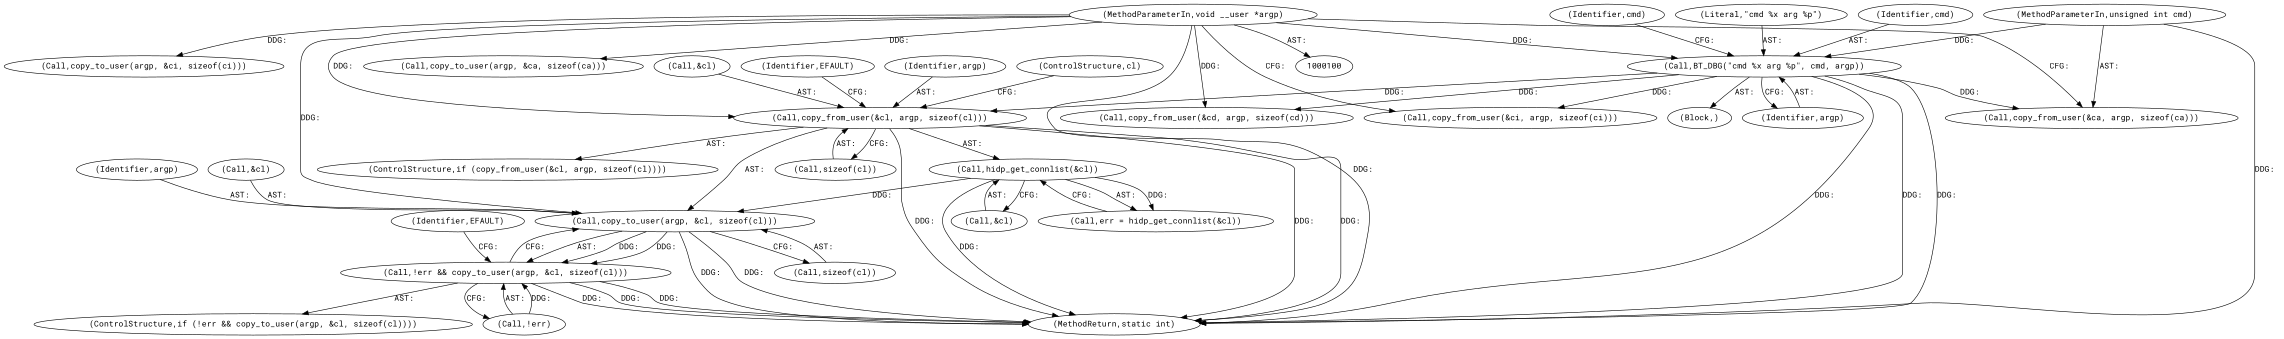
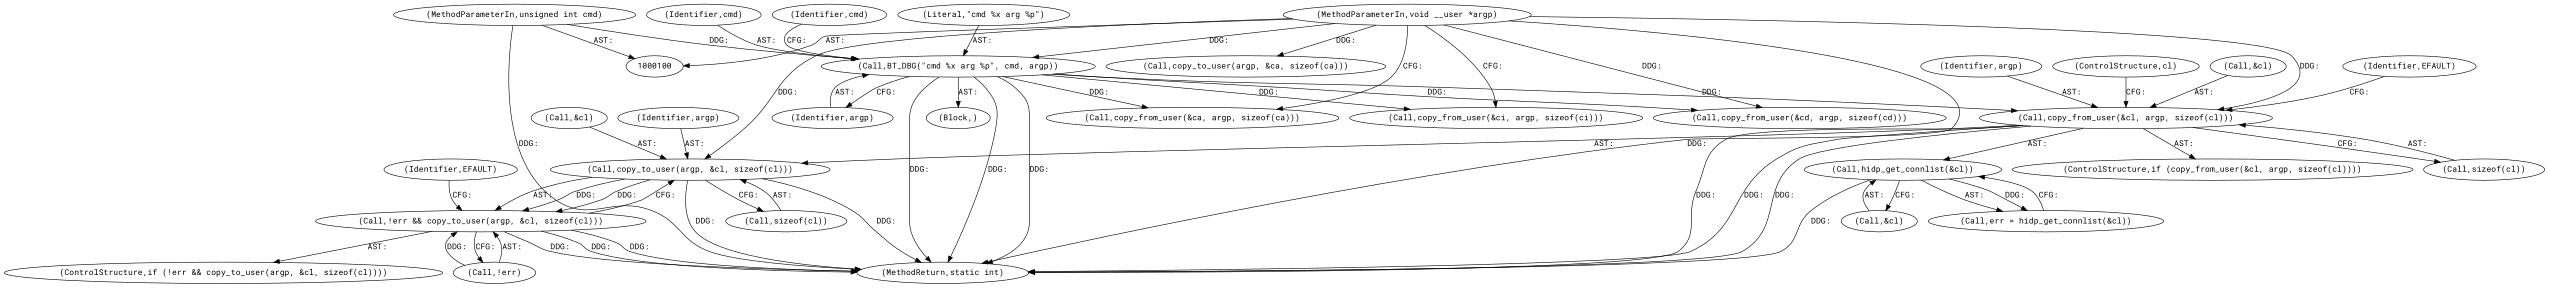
edge "(MethodParameterIn,unsigned int cmd)" -> "(Call,copy_from_user(&ca, argp, sizeof(ca)))": now "(MethodParameterIn,unsigned int cmd)" -> "1000100"
node "(Call,copy_to_user(argp, &ci, sizeof(ci)))": removed
edge "(Call,hidp_get_connlist(&cl))" -> "(Call,copy_to_user(argp, &cl, sizeof(cl)))": removed, label "DDG:"
